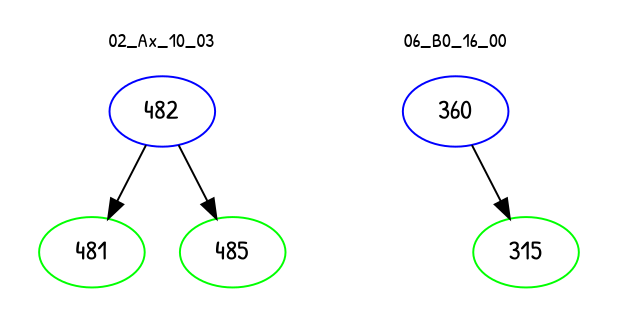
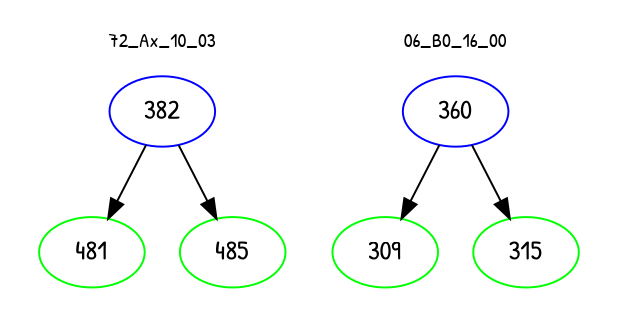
cluster "02_Ax_10_03": label "02_Ax_10_03" -> "72_Ax_10_03"
node "482": label "482" -> "382"
node "309": added
